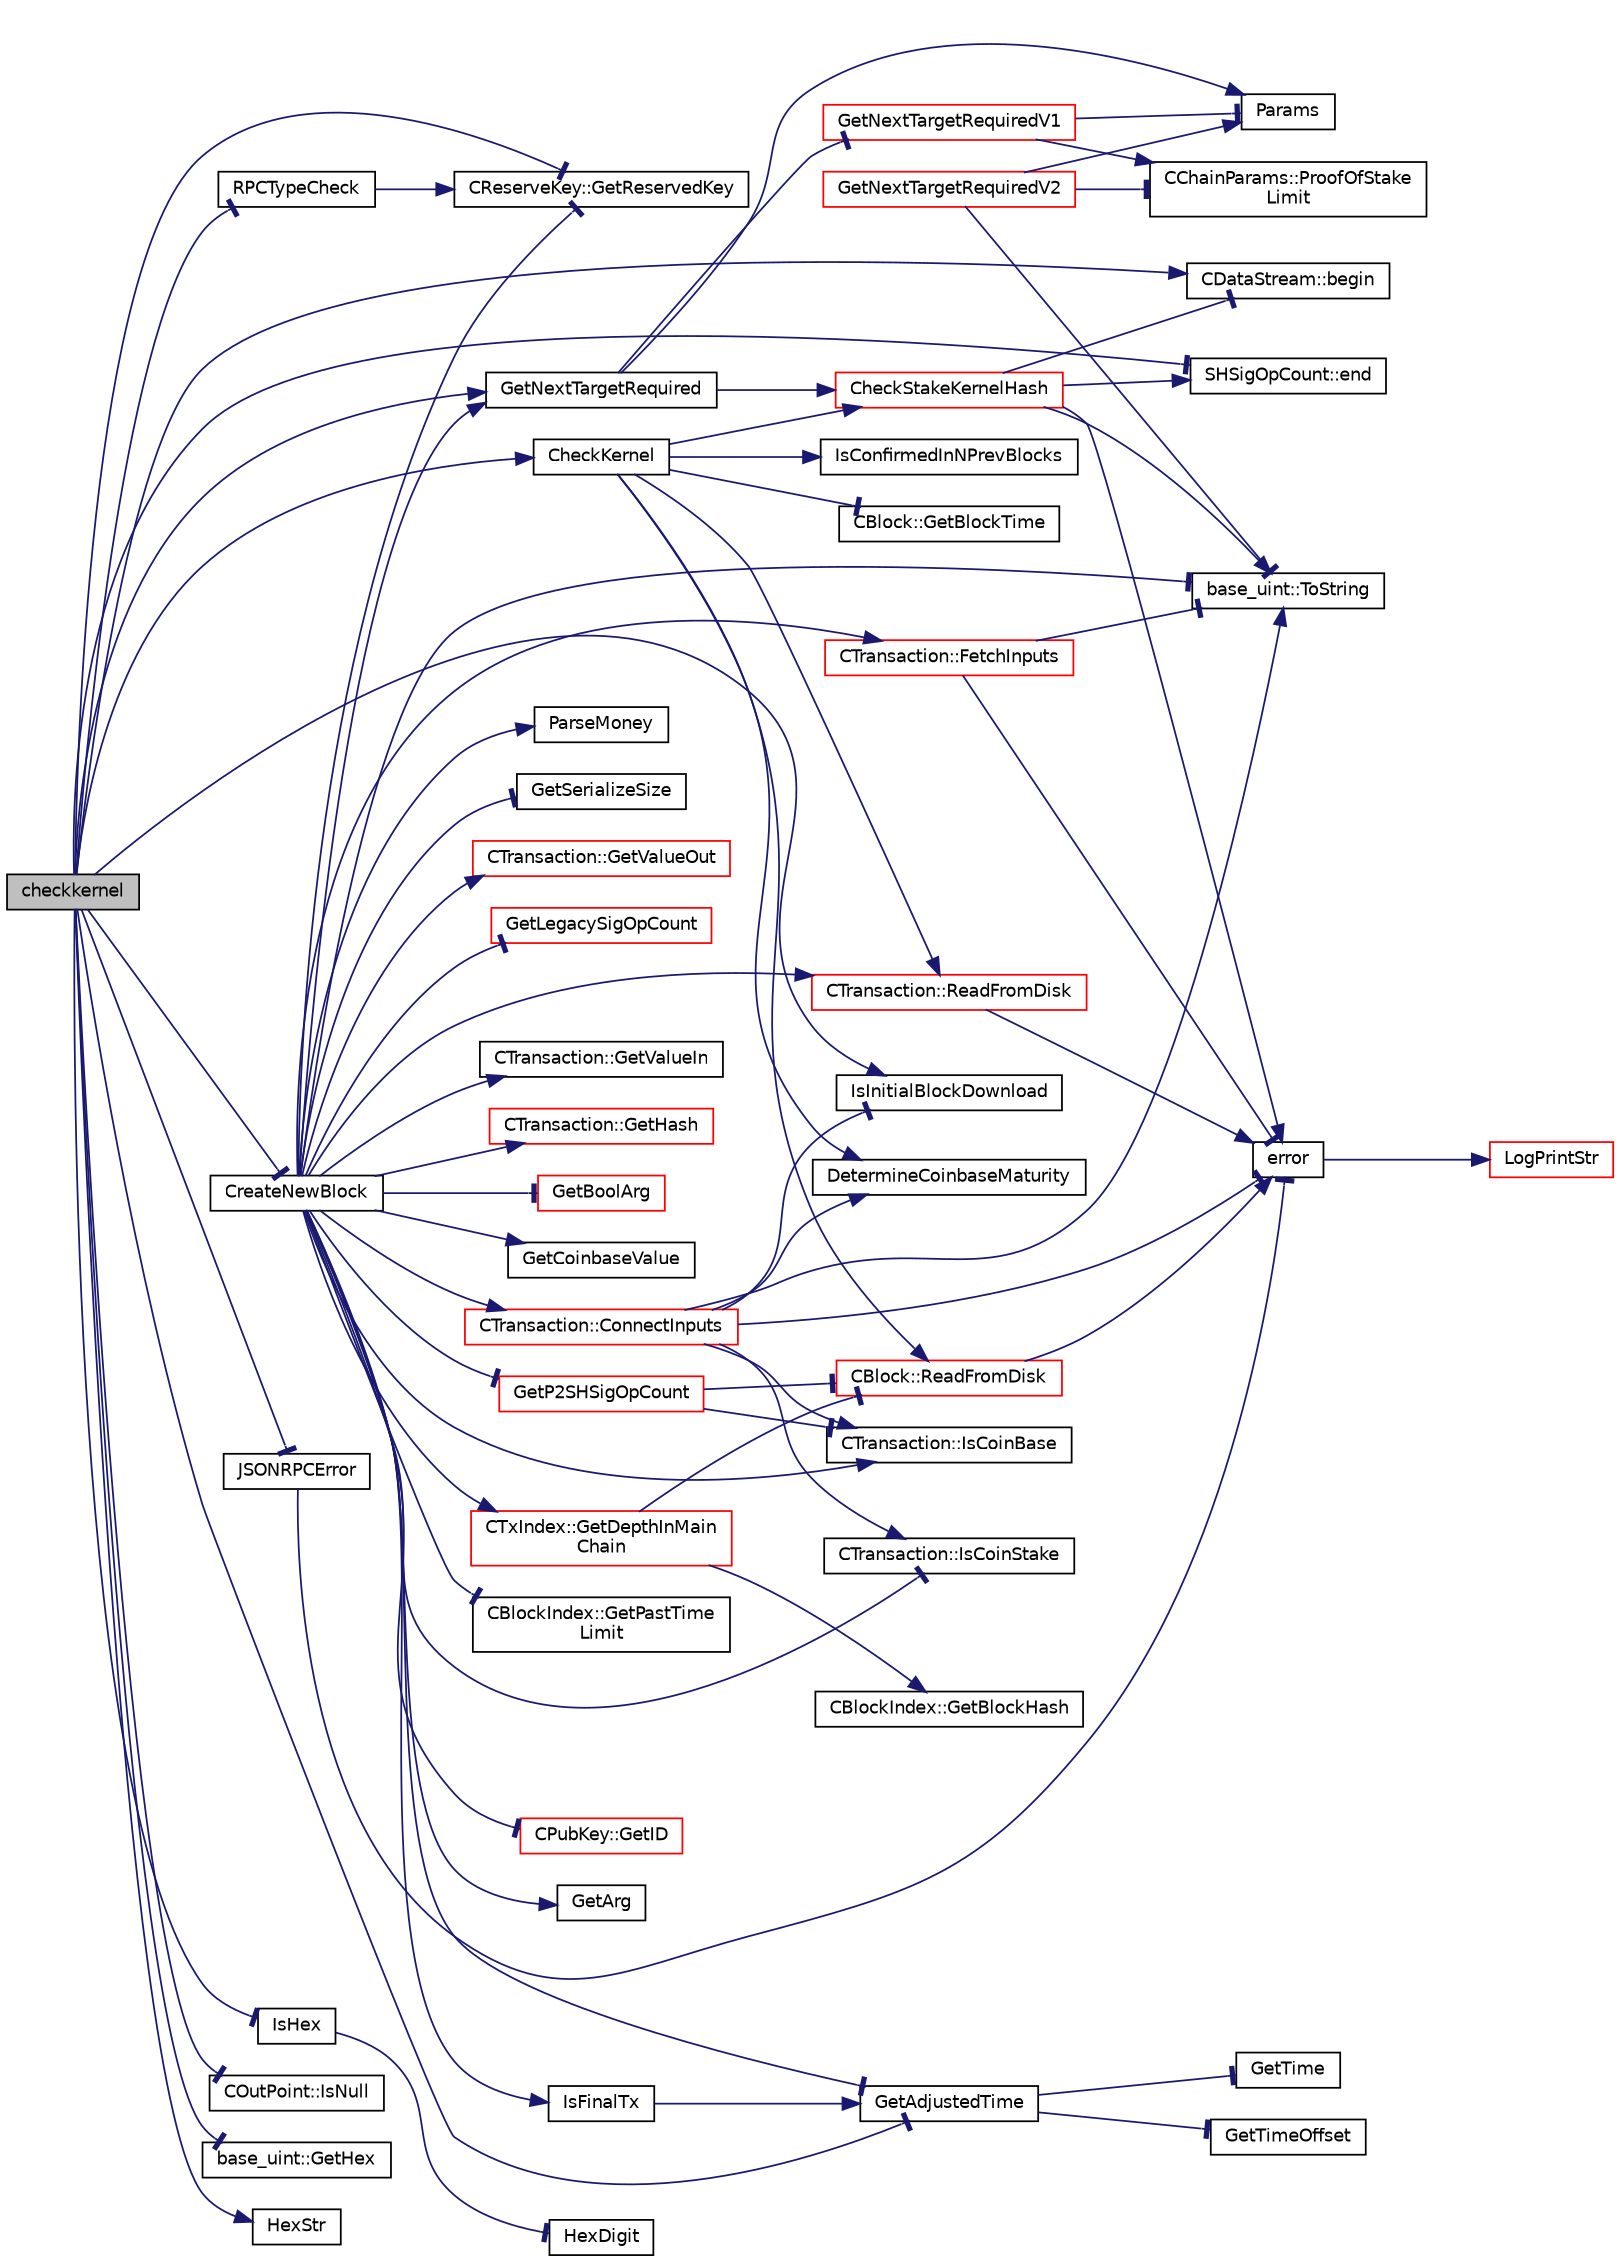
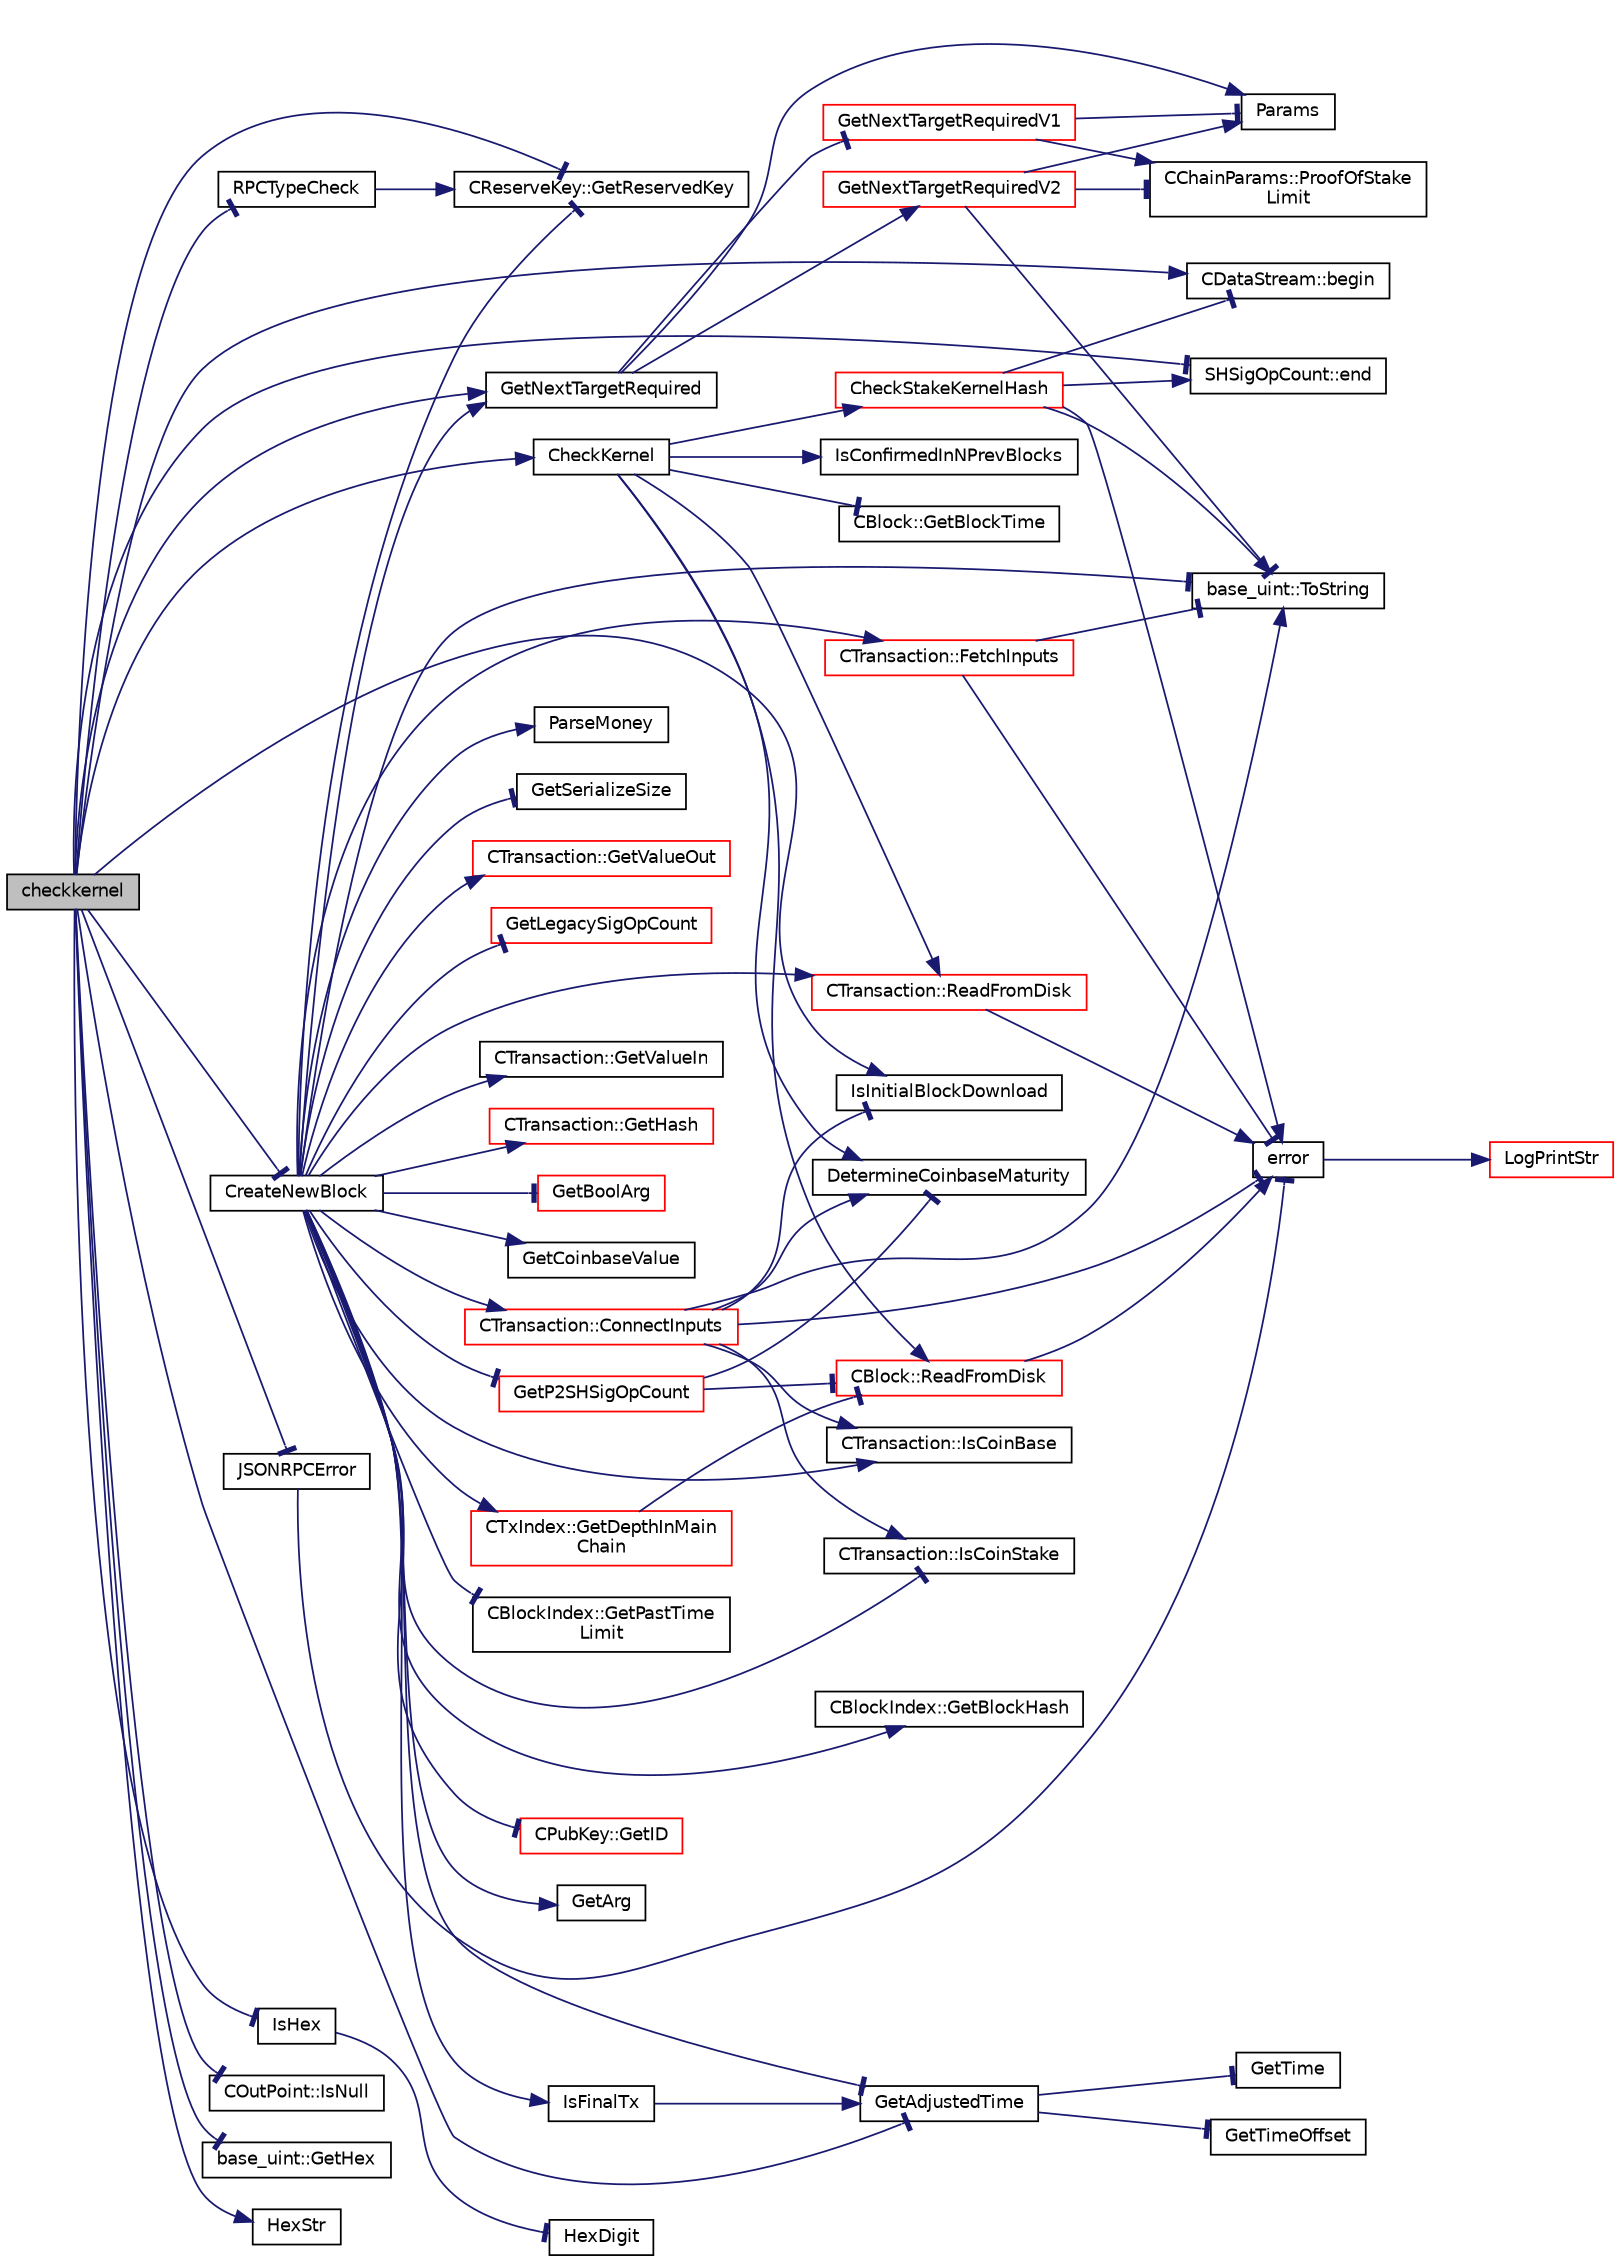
edge "GetNextTargetRequired" -> "CheckStakeKernelHash": now "GetNextTargetRequired" -> "GetNextTargetRequiredV2"
edge "GetP2SHSigOpCount" -> "CTransaction::IsCoinBase": now "GetP2SHSigOpCount" -> "DetermineCoinbaseMaturity"
edge "CTxIndex::GetDepthInMain Chain" -> "CBlockIndex::GetBlockHash": now "CreateNewBlock" -> "CBlockIndex::GetBlockHash"
